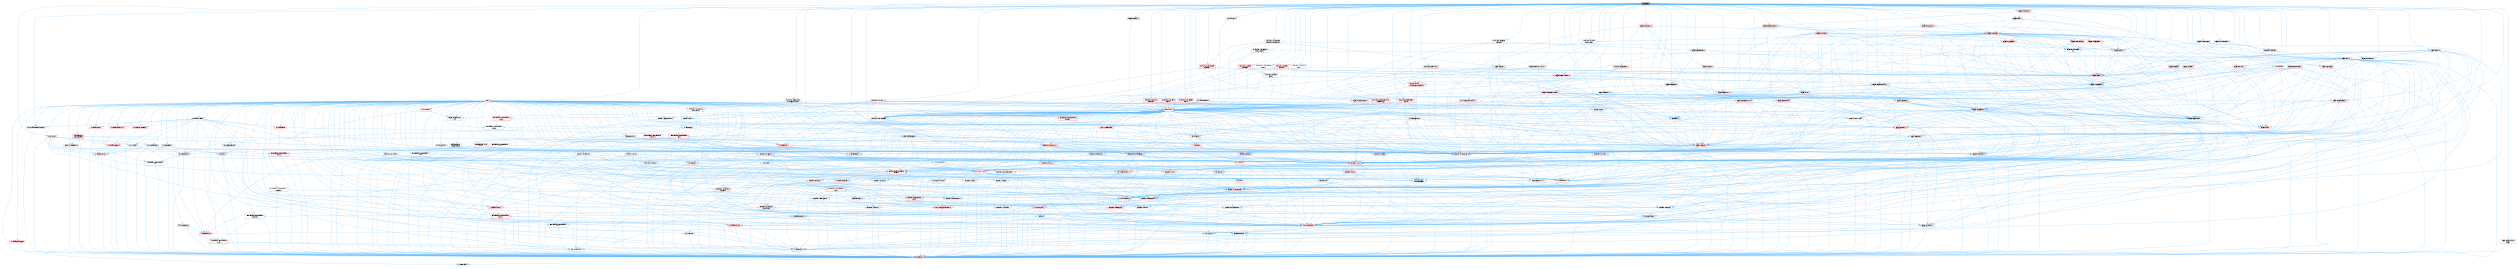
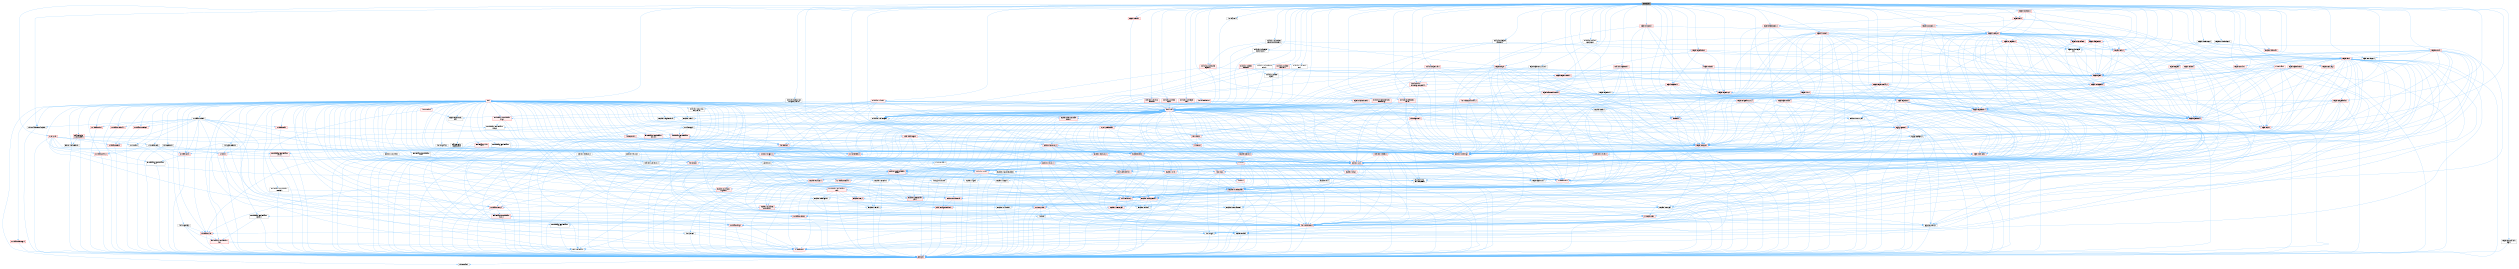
node "Templates/PersistentObject.h": label "Templates/PersistentObject.h" -> "Templates/Function.h"
